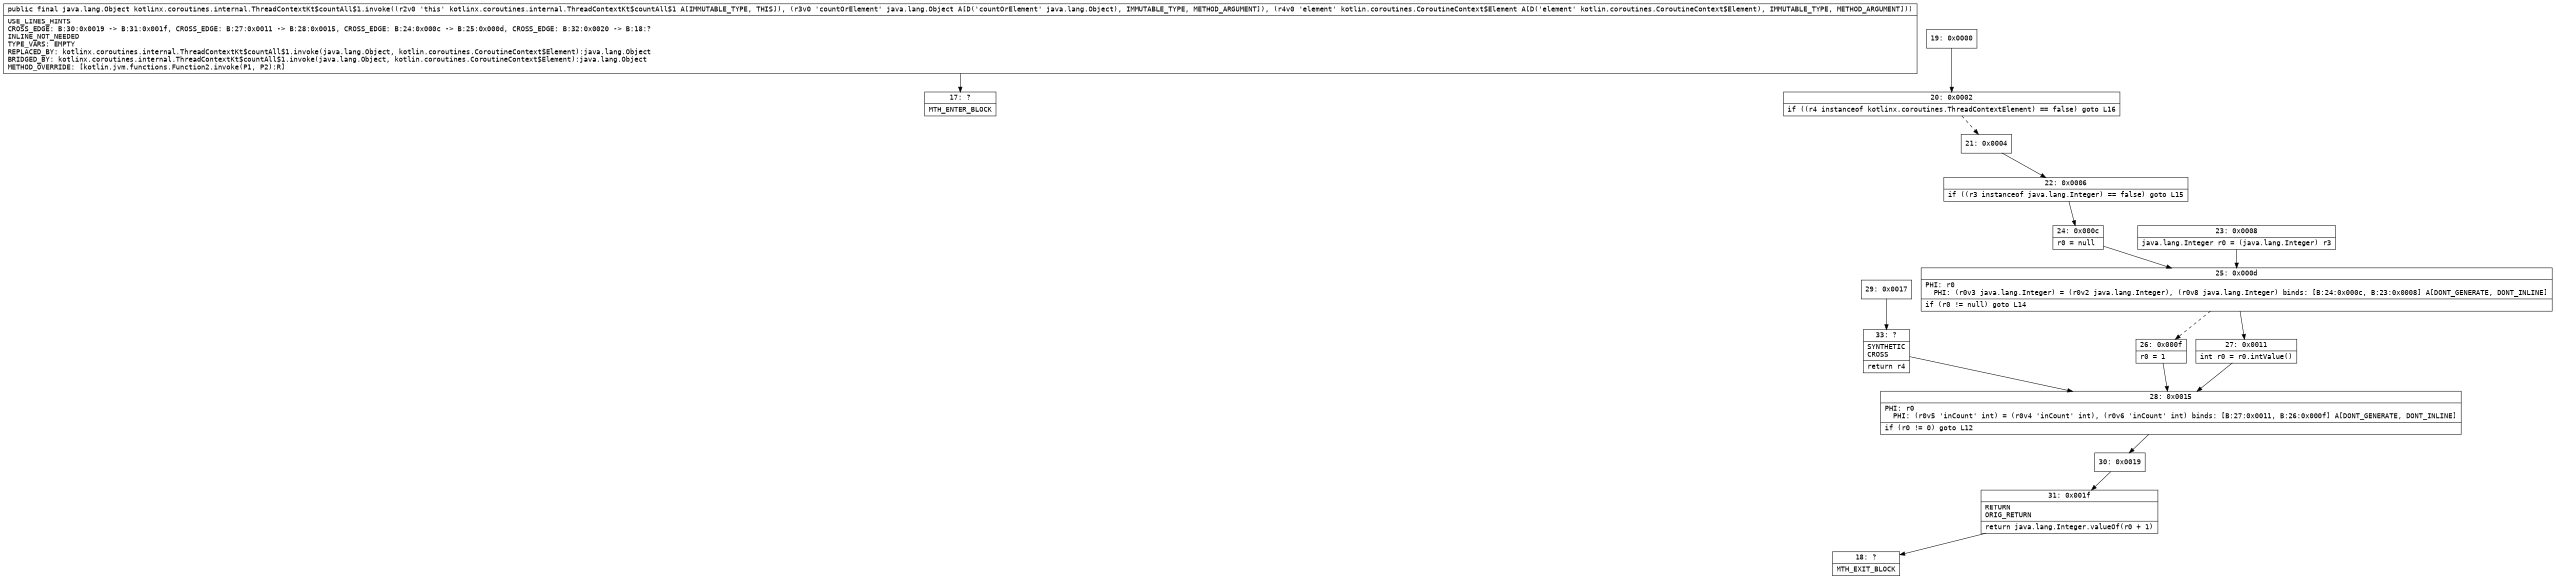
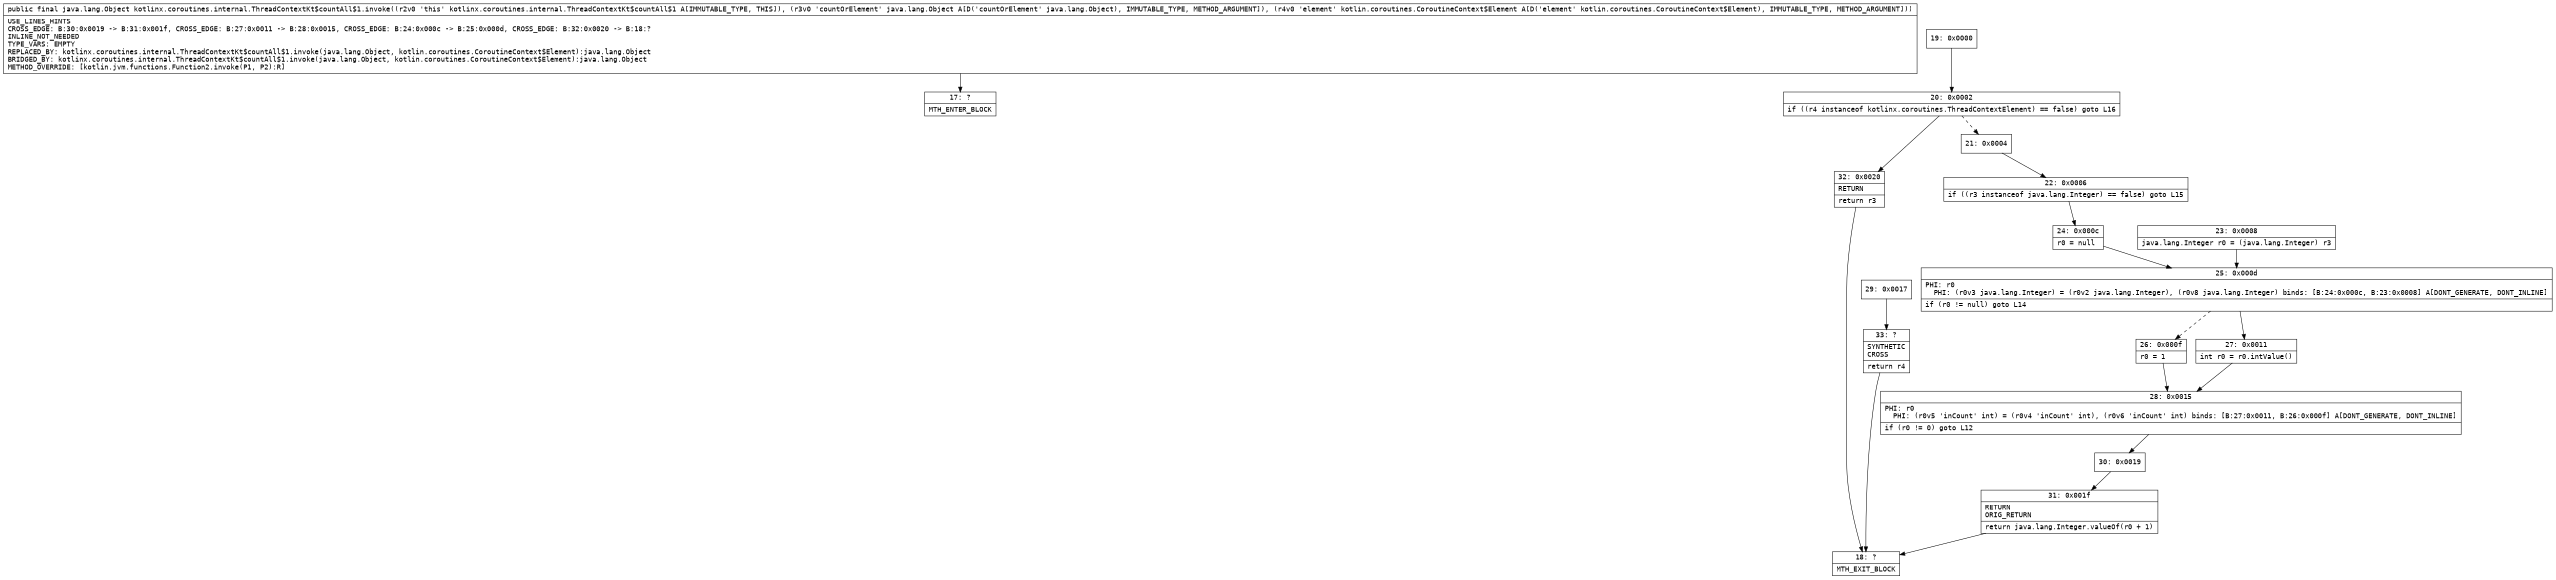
node "32: 0x0020": added
edge "33: ?" -> "28: 0x0015": now "33: ?" -> "18: ?"
